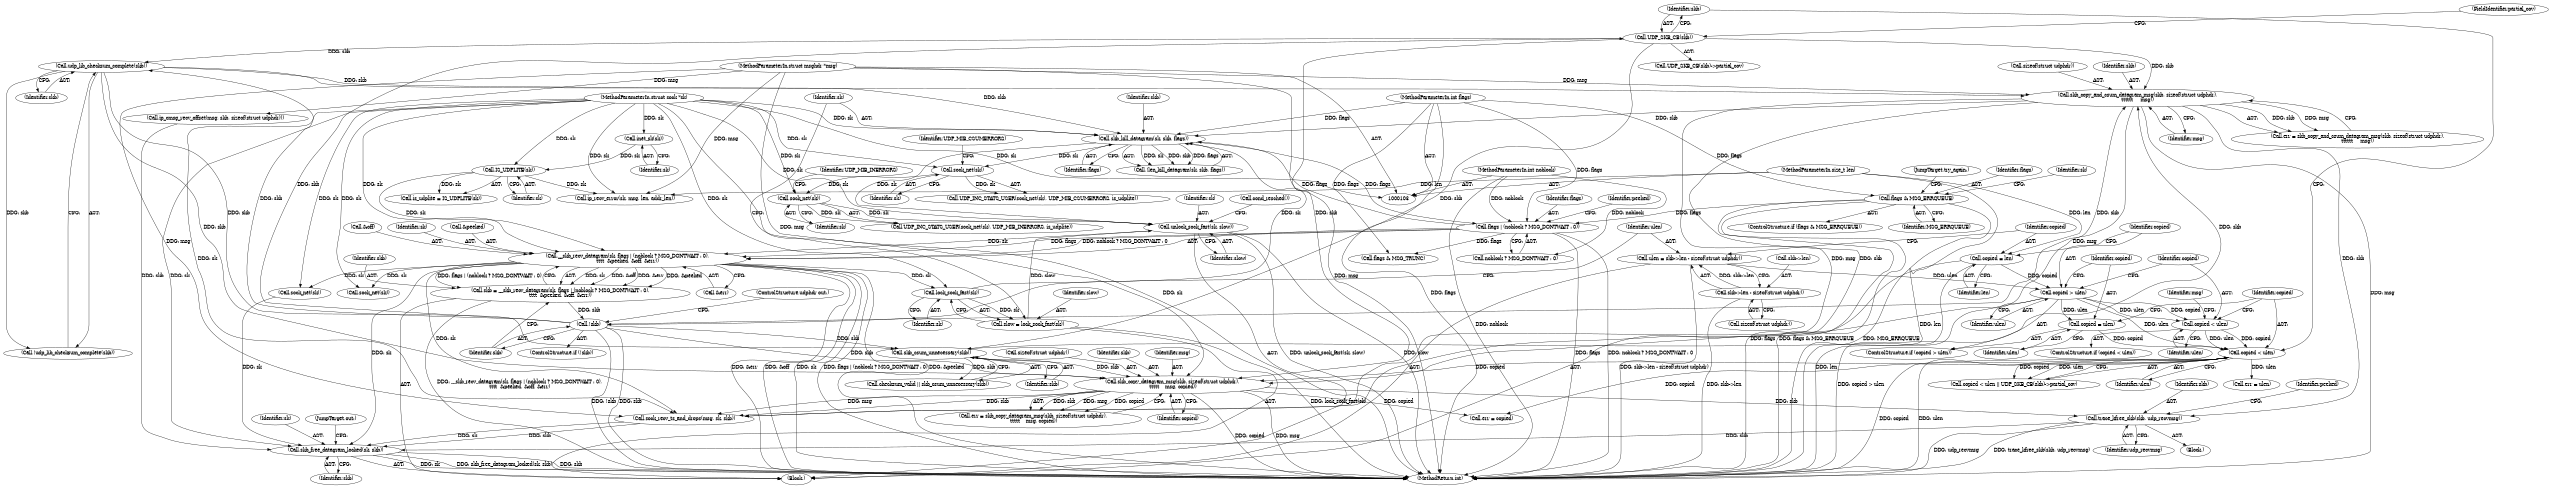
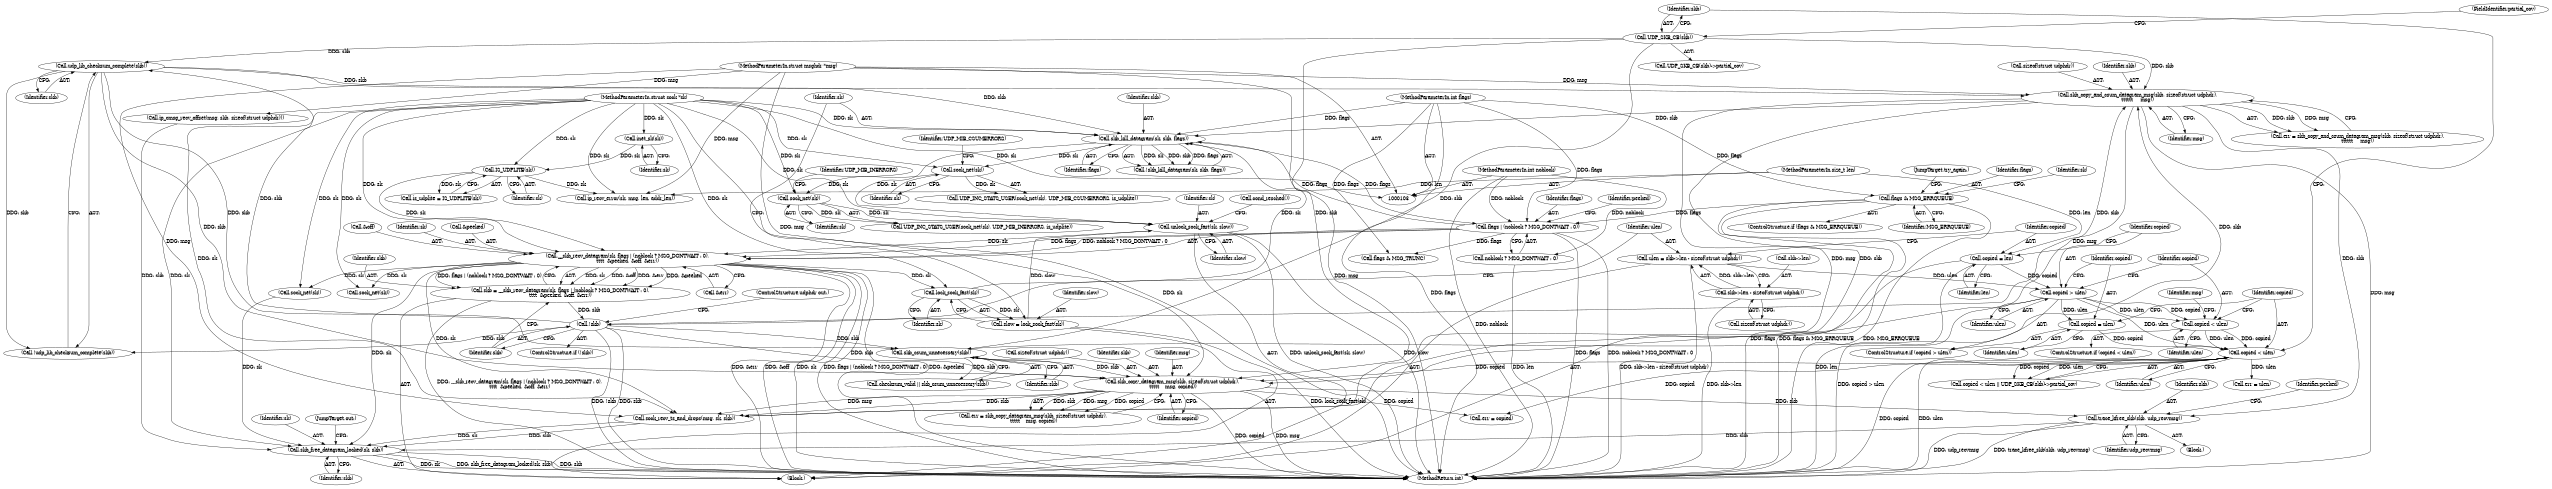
edge "(Call,!skb)" -> "(Call,UDP_SKB_CB(skb))": now "(Call,!skb)" -> "(Call,!udp_lib_checksum_complete(skb))"
node "(Call,!len_kill_datagram(sk, skb, flags))": label "(Call,!len_kill_datagram(sk, skb, flags))" -> "(Call,!skb_kill_datagram(sk, skb, flags))"
edge "(Call,is_udplite = IS_UDPLITE(sk))" -> "(Call,IS_UDPLITE(sk))": added, label "CFG:"
edge "(MethodParameterIn,size_t len)" -> "(MethodReturn,int)": now "(Call,noblock ? MSG_DONTWAIT : 0)" -> "(MethodReturn,int)"
